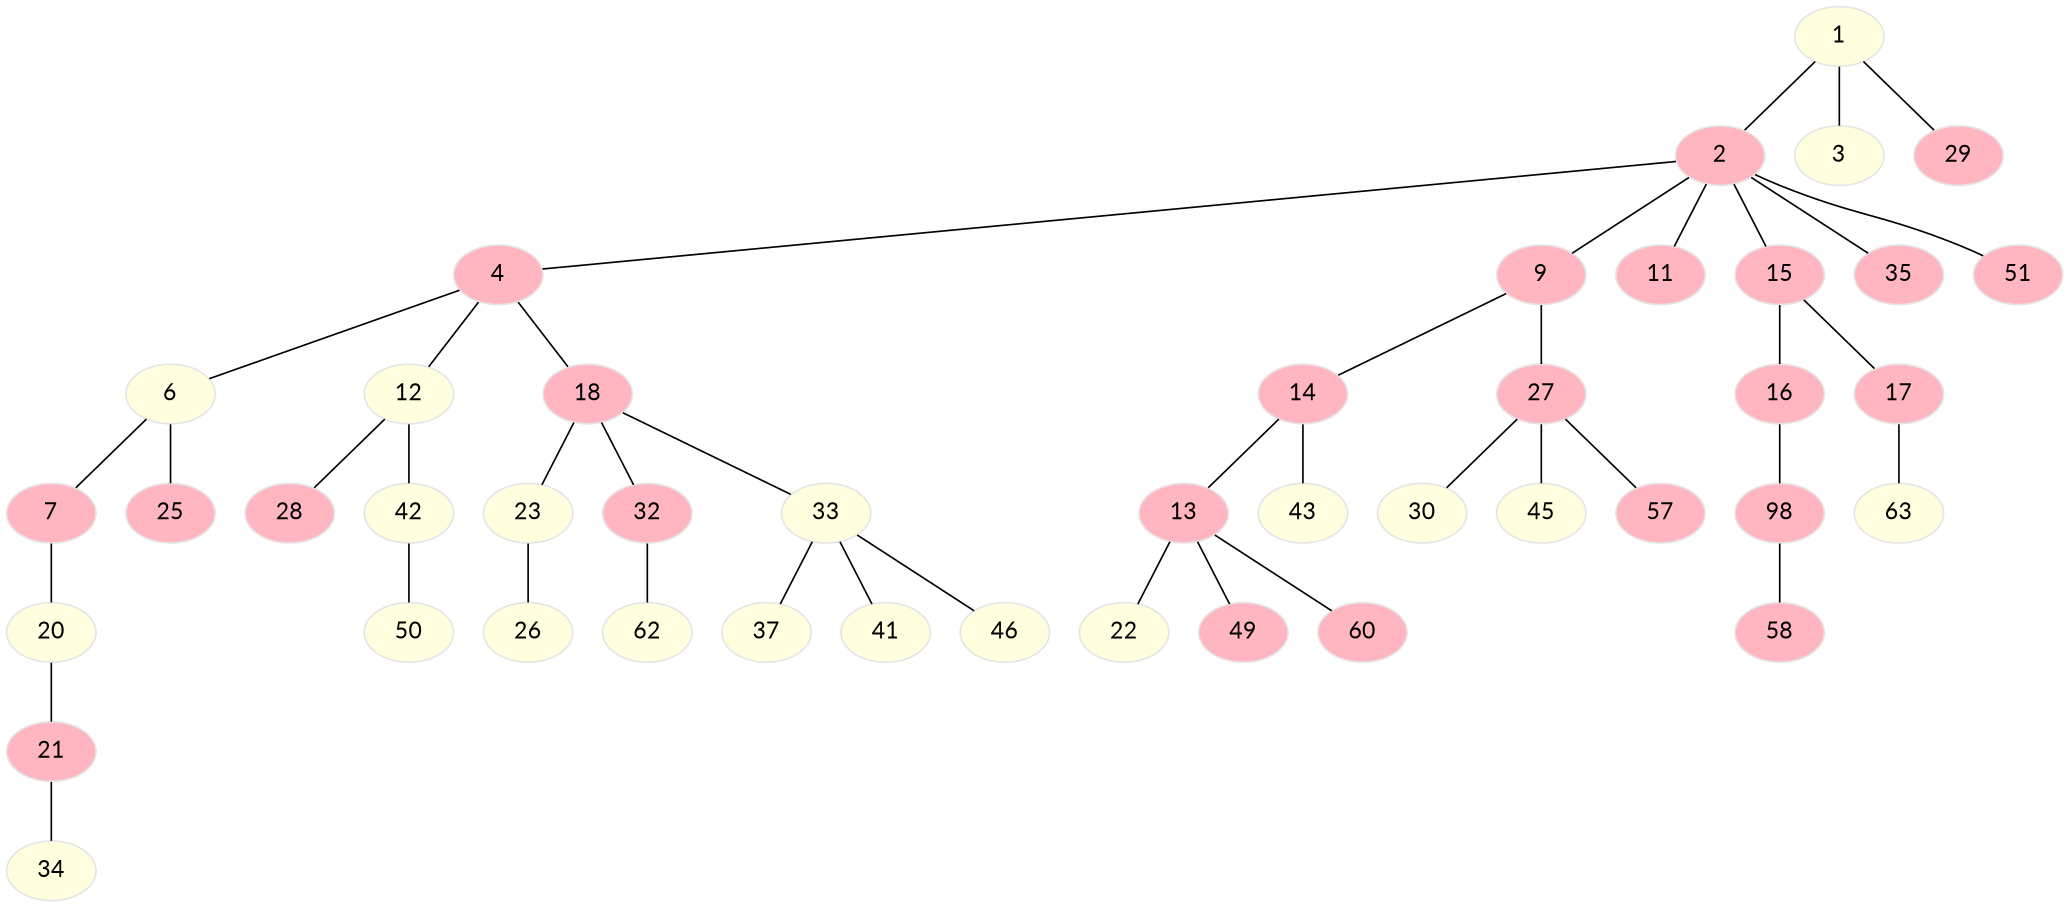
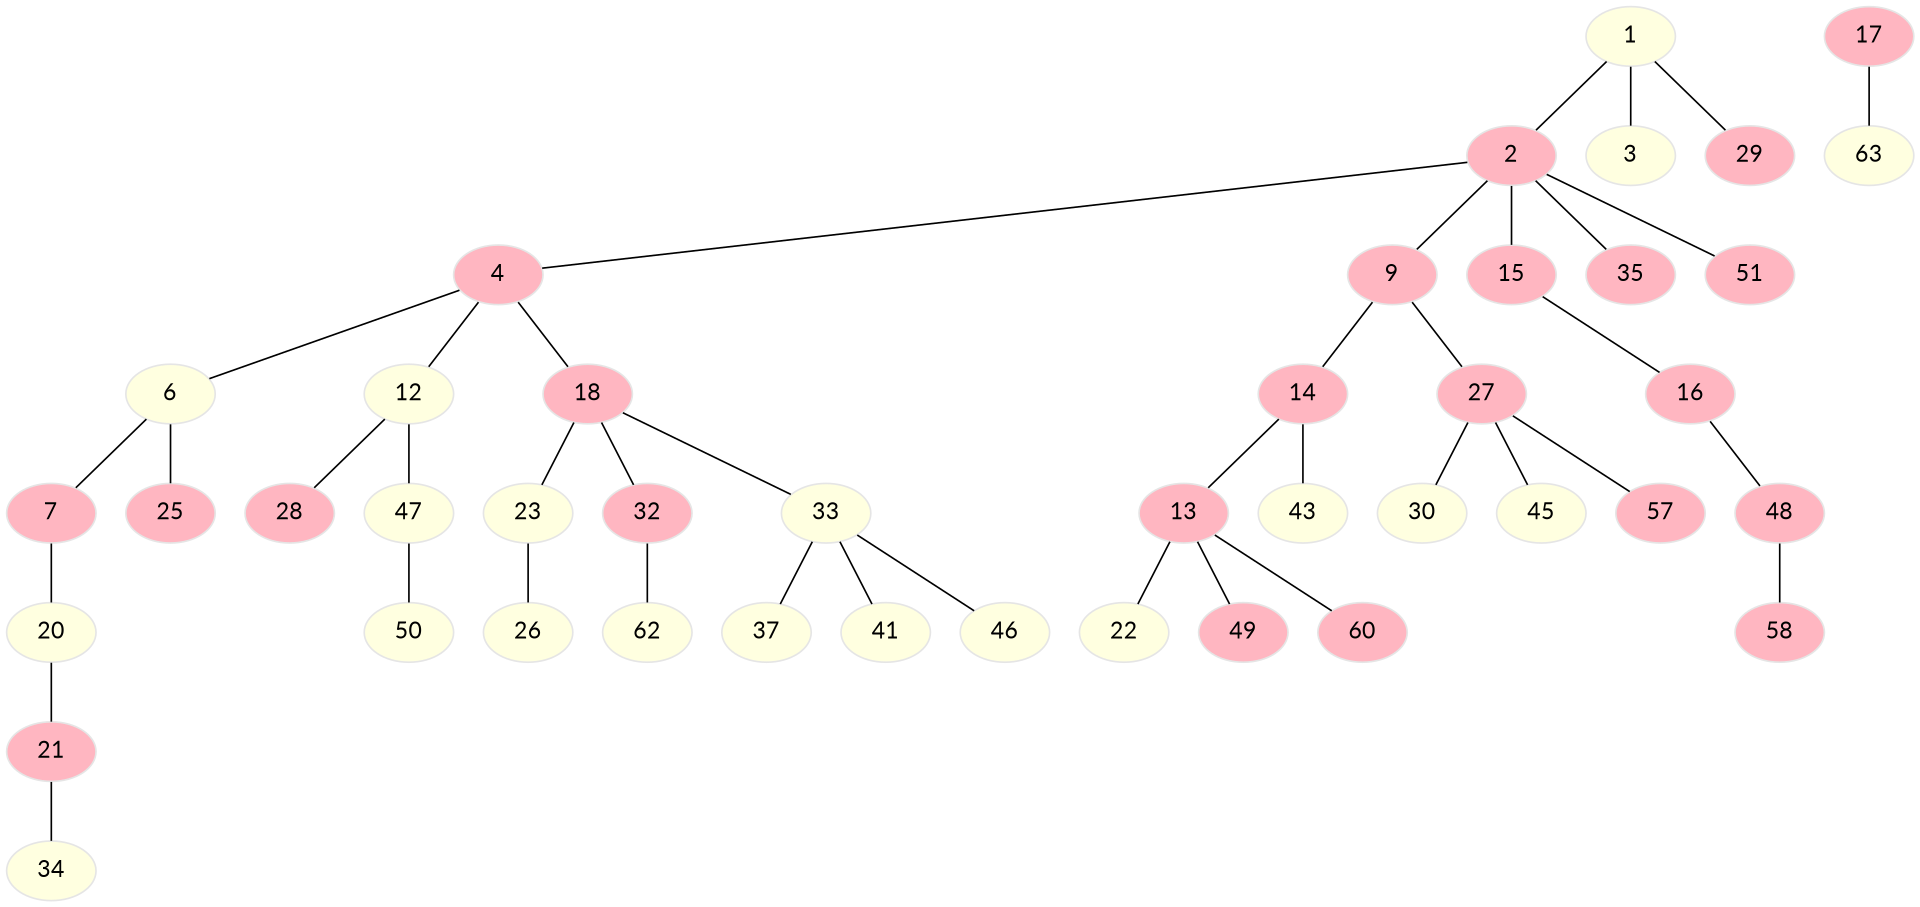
node "11": removed
edge "15" -- "17": removed
node "42": label "42" -> "47"
node "98": label "98" -> "48"
